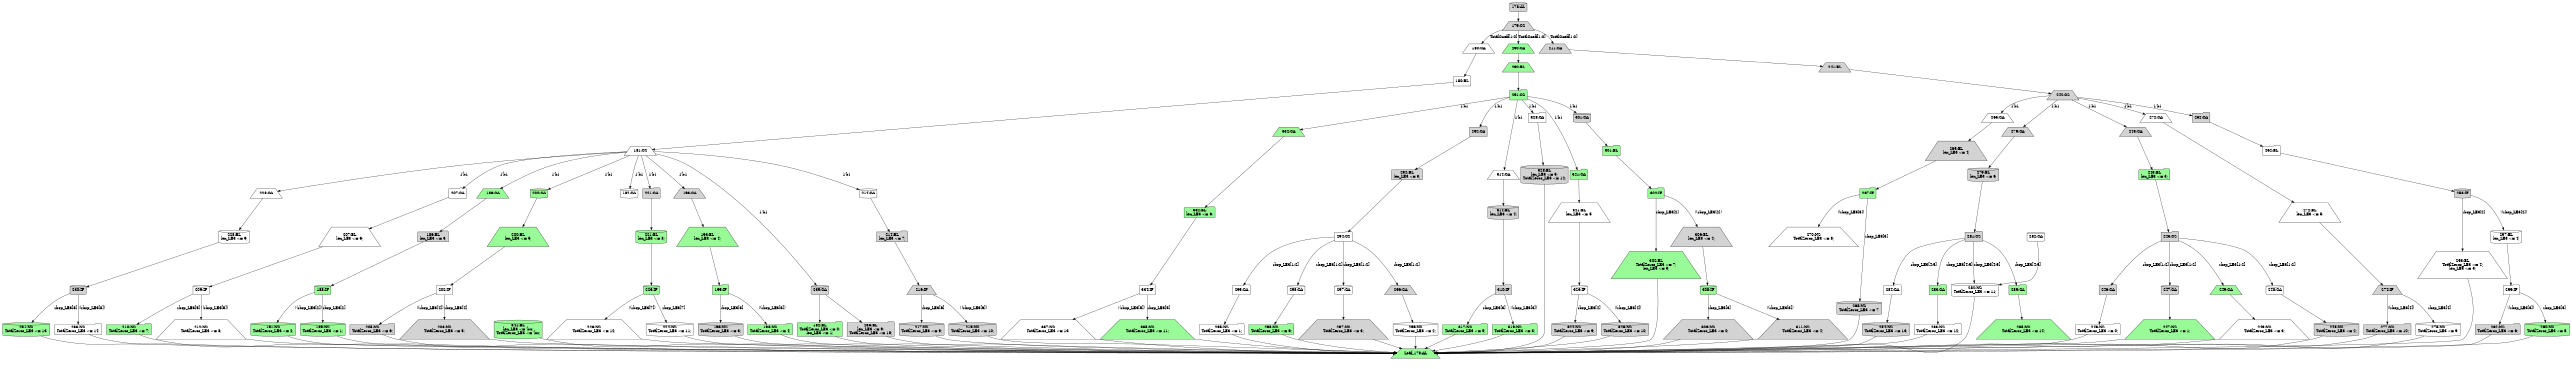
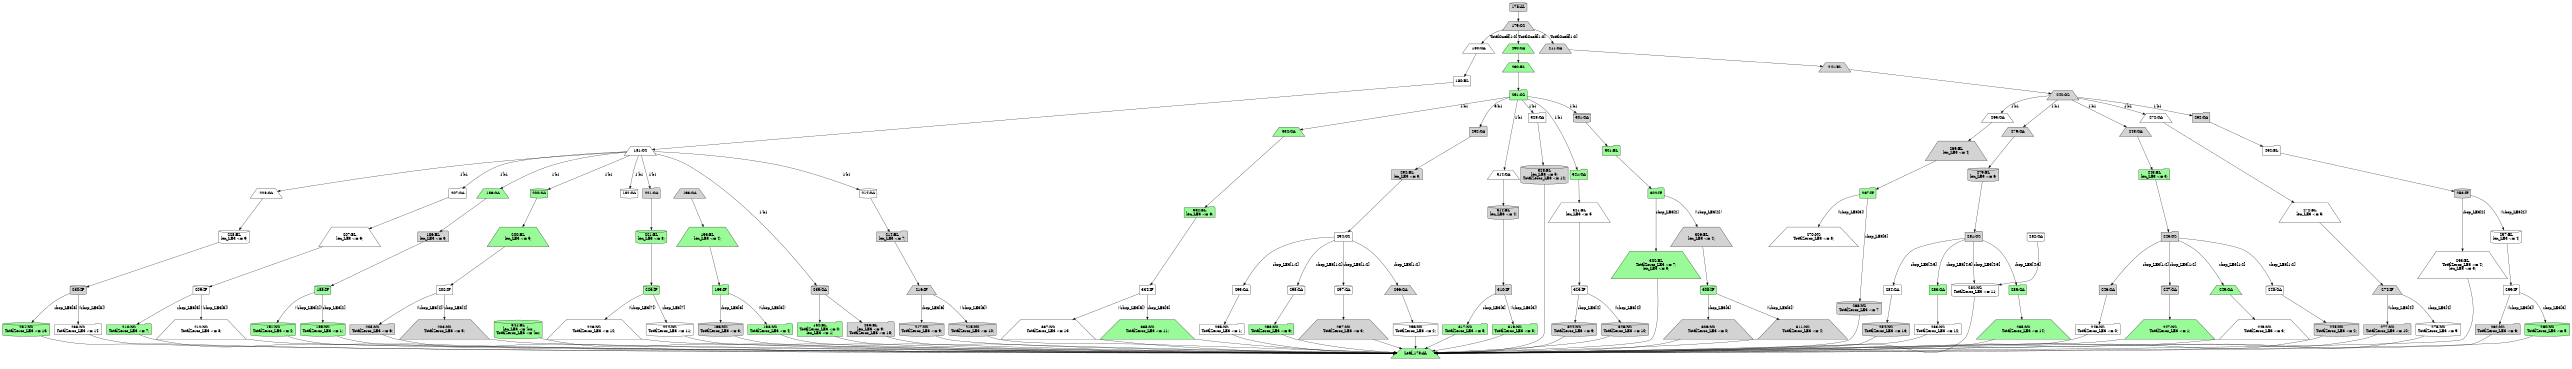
edge "291:CS" -> "292:CA": label "1'b1" -> "3'b1"
edge "181:CS" -> "193:CA": removed, label "1'b1"
edge "285:NS TotalZeros_LE3 <= 14;" -> "Leaf_178:AL": added
